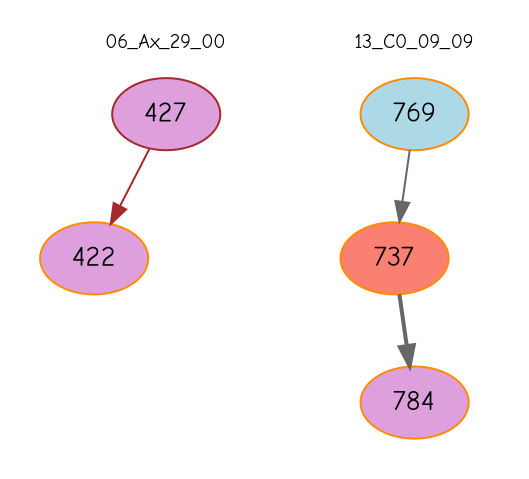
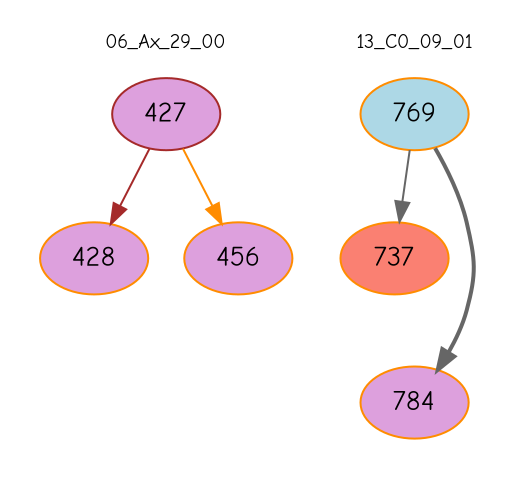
cluster "13_C0_09_09": label "13_C0_09_09" -> "13_C0_09_01"
node "422": label "422" -> "428"
node "456": added
edge "737" -> "784": now "769" -> "784"
